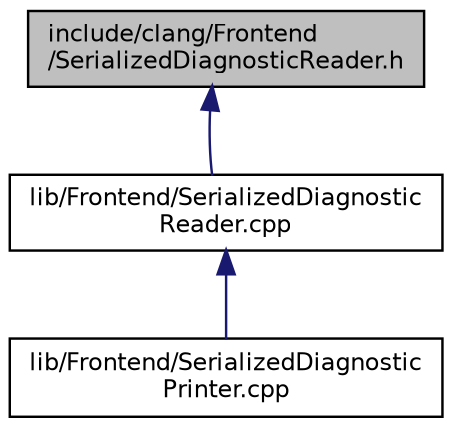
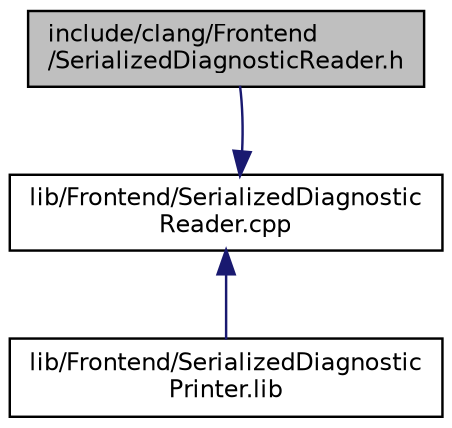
edge "lib/Frontend/SerializedDiagnostic Reader.cpp" -> "include/clang/Frontend /SerializedDiagnosticReader.h": reversed
node "lib/Frontend/SerializedDiagnostic Printer.cpp": label "lib/Frontend/SerializedDiagnostic Printer.cpp" -> "lib/Frontend/SerializedDiagnostic Printer.lib"
